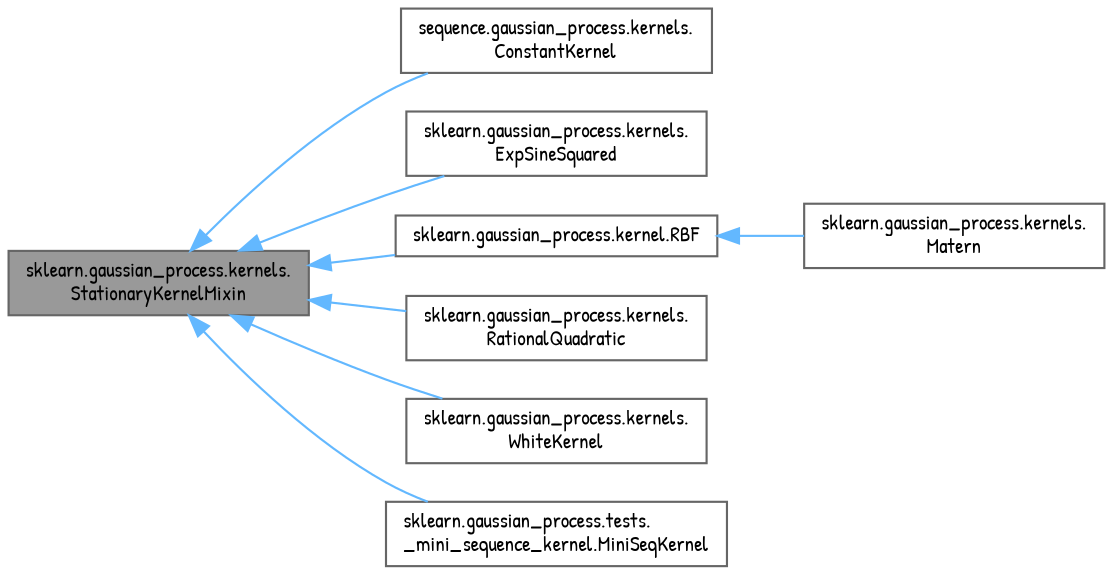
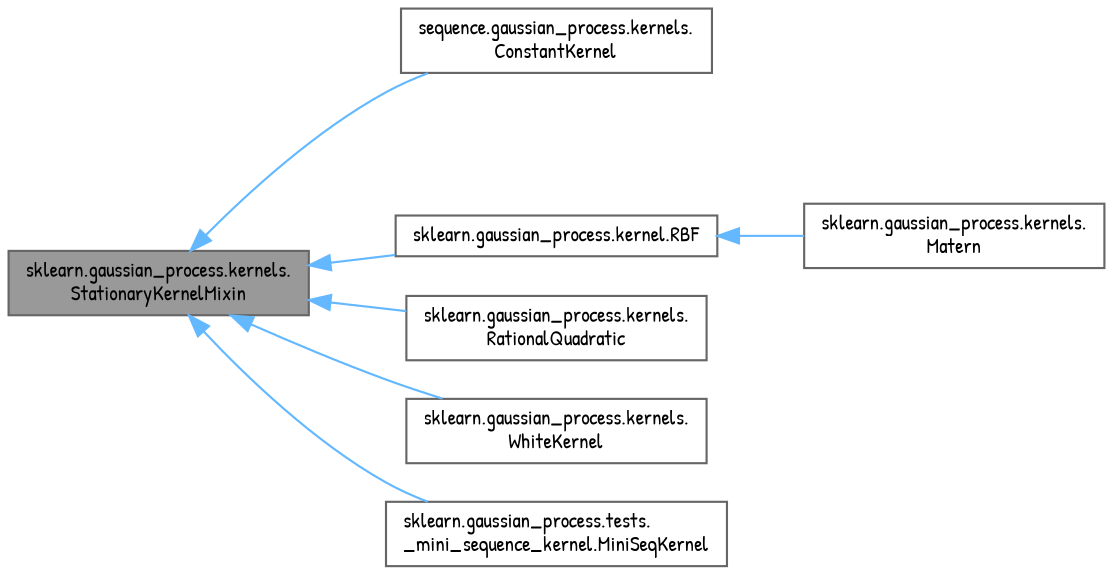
node "sklearn.gaussian_process.kernels. ExpSineSquared": removed
